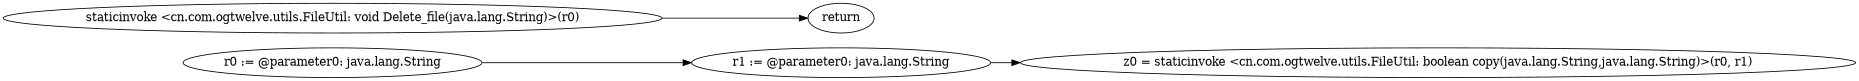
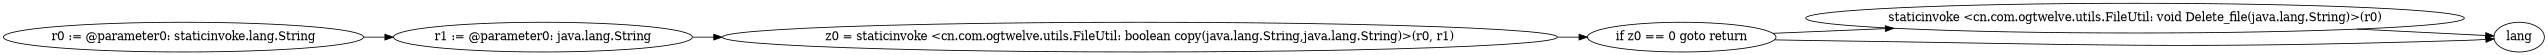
node "return": label "return" -> "lang"
node "if z0 == 0 goto return": added
node "r0 := @parameter0: java.lang.String": label "r0 := @parameter0: java.lang.String" -> "r0 := @parameter0: staticinvoke.lang.String"
